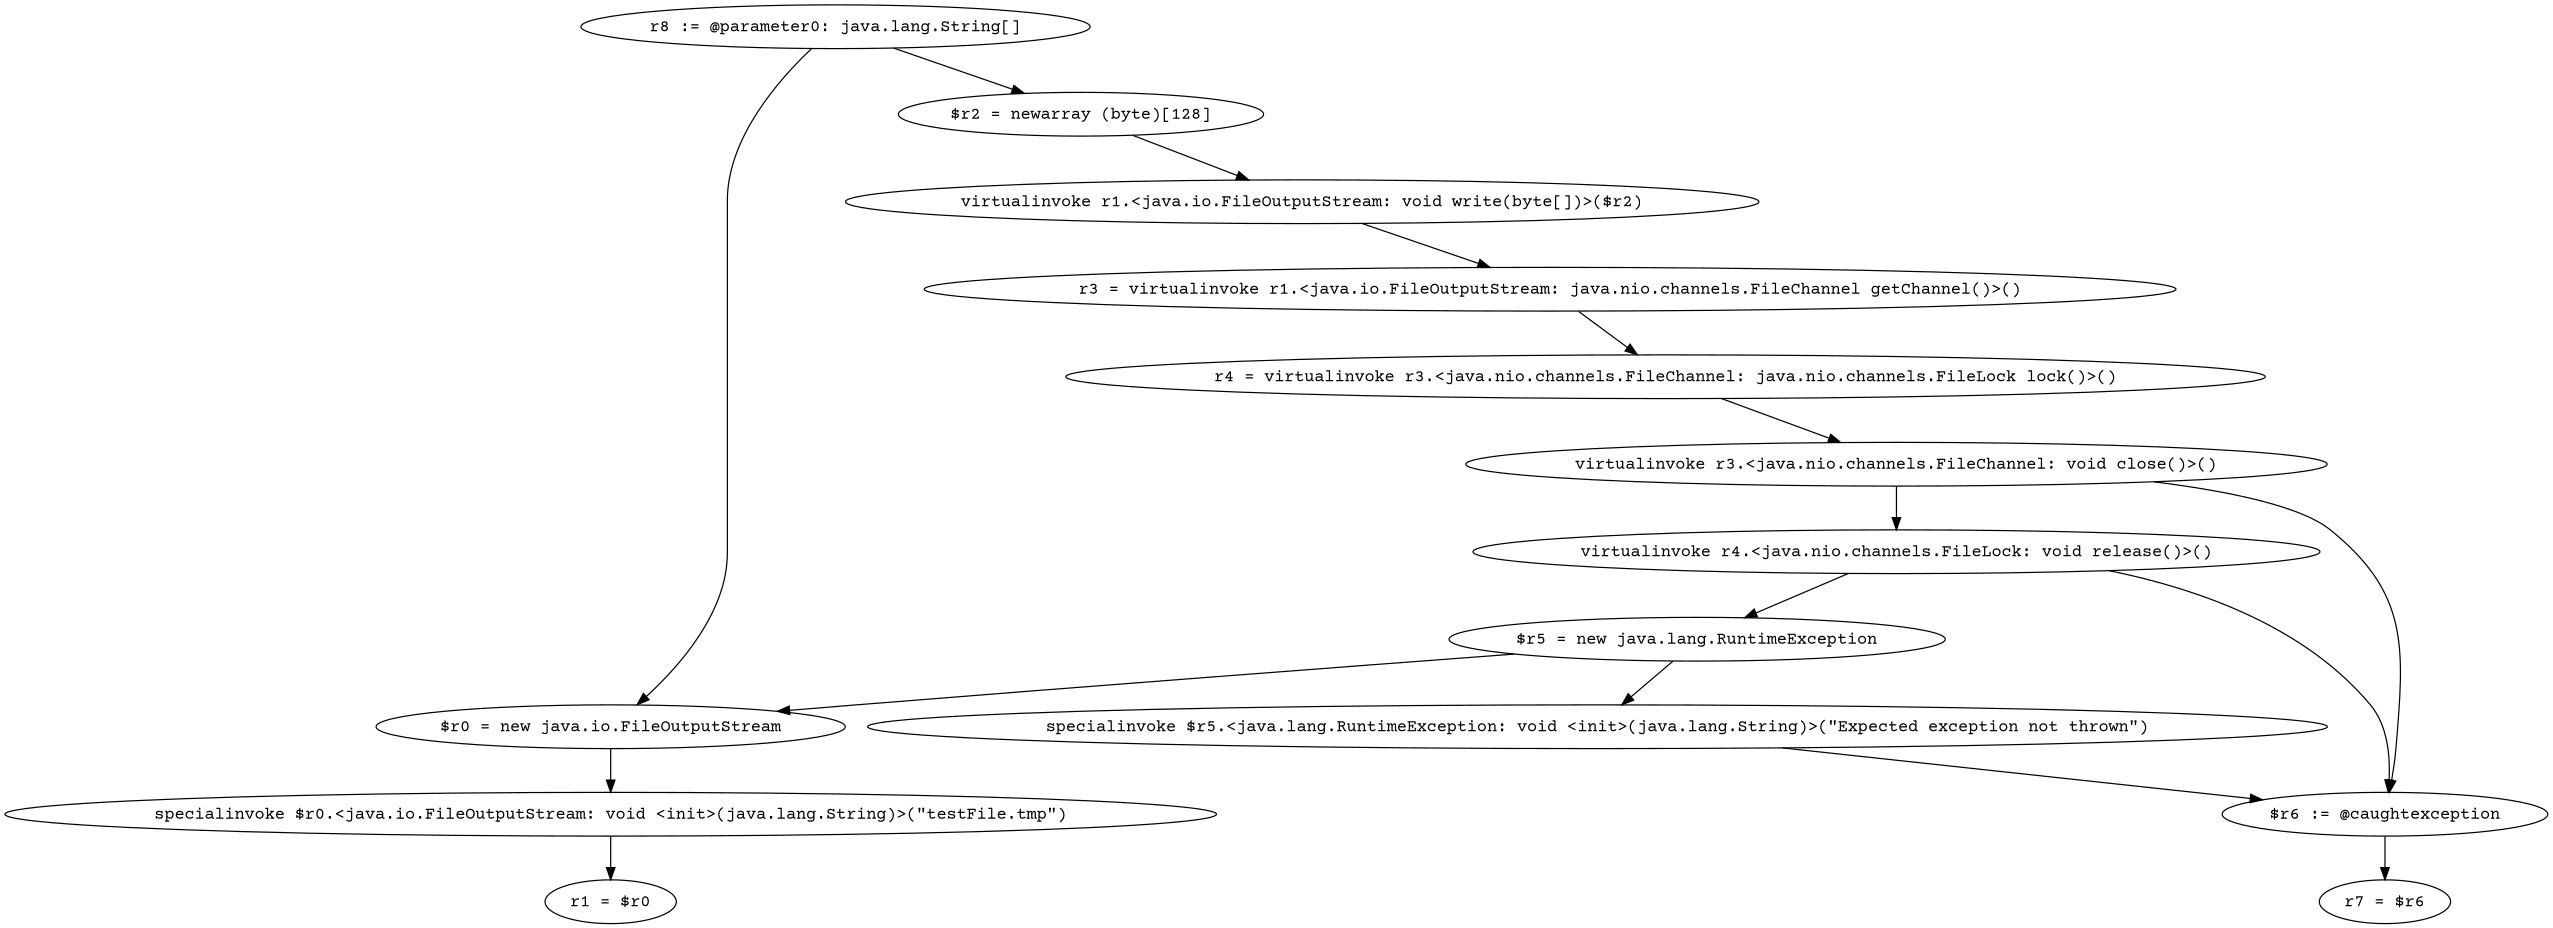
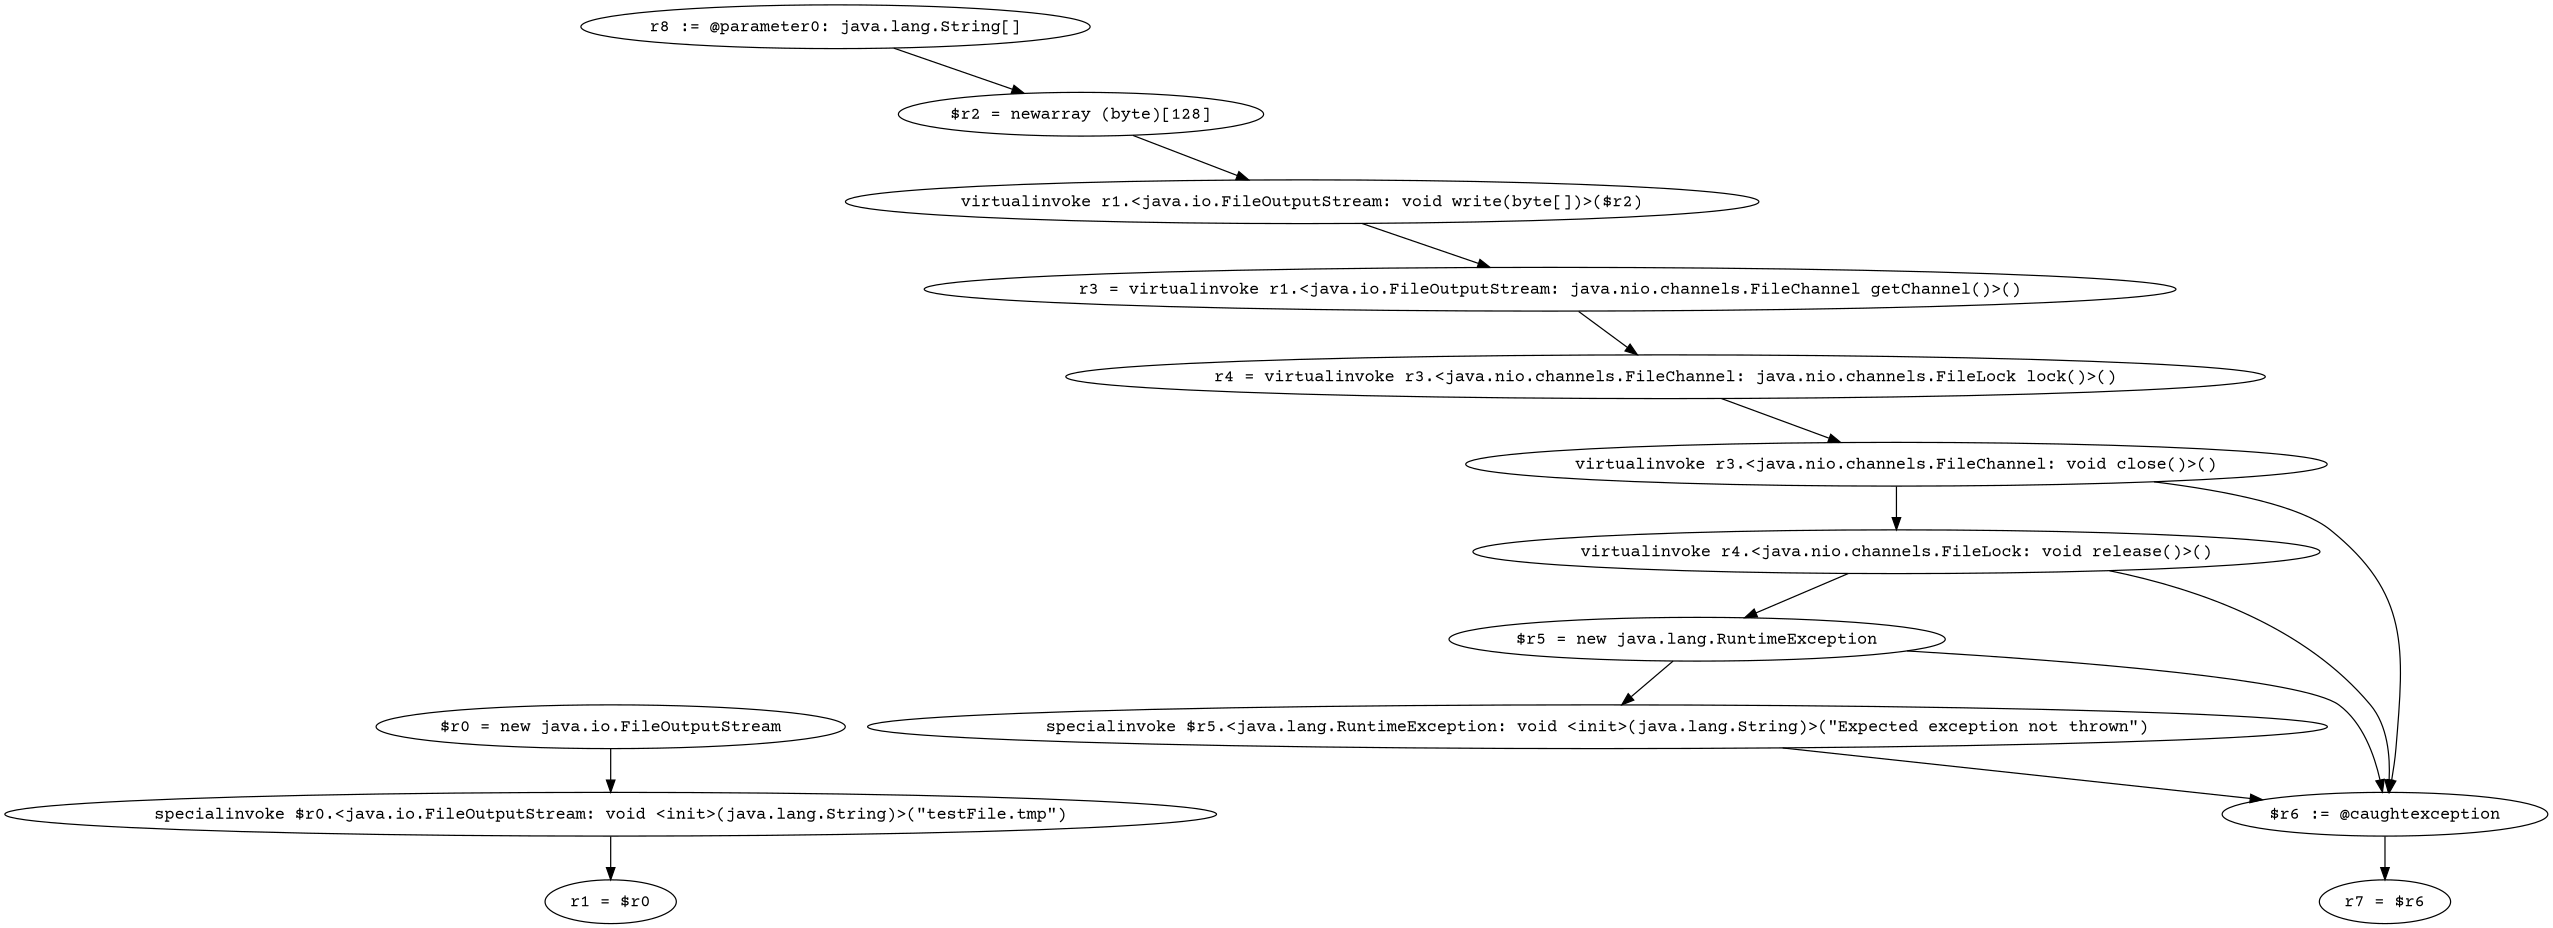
edge "r8 := @parameter0: java.lang.String[]" -> "$r0 = new java.io.FileOutputStream": removed
edge "$r5 = new java.lang.RuntimeException" -> "$r0 = new java.io.FileOutputStream": now "$r5 = new java.lang.RuntimeException" -> "$r6 := @caughtexception"
